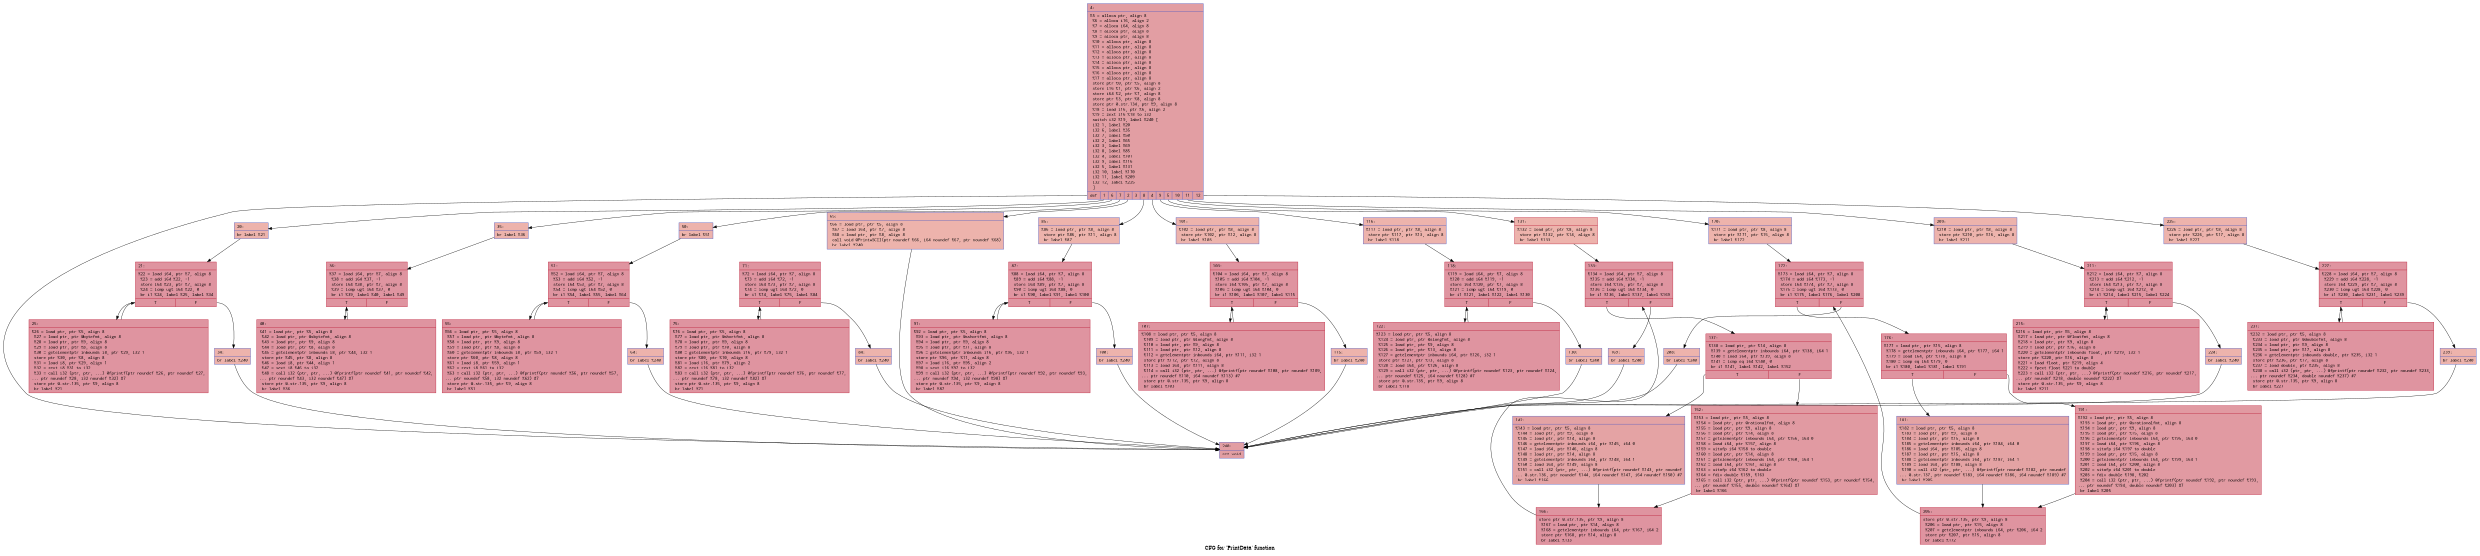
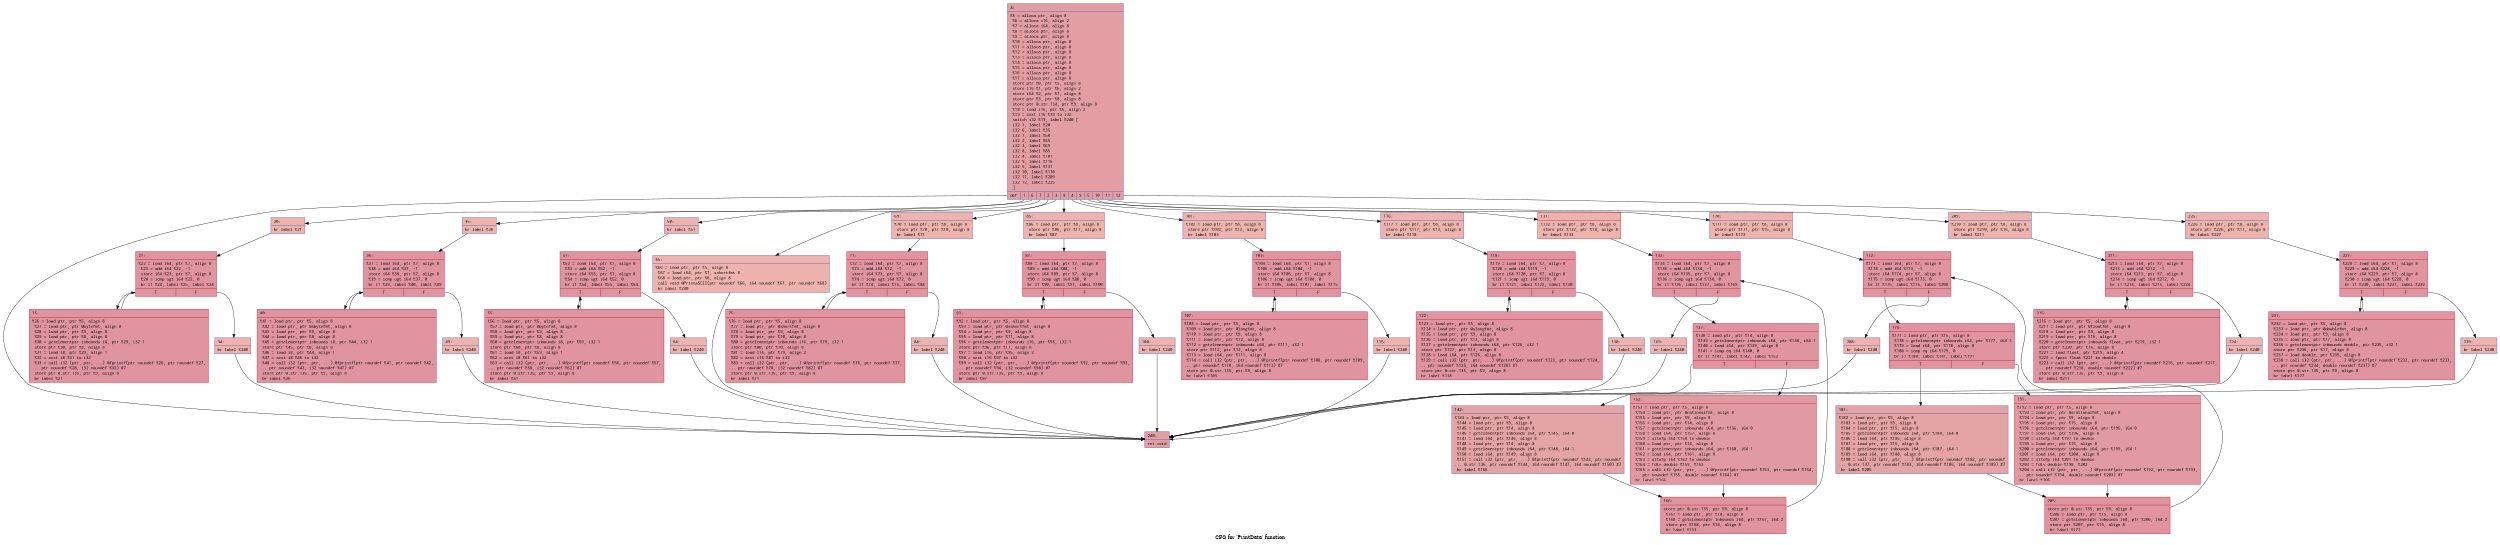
node "69:": added
node "65:": text "%67 = load i64, ptr %7, align 8" -> "%67 = load i64, ptr %7, sshortfmt 8"
node "49:": added
